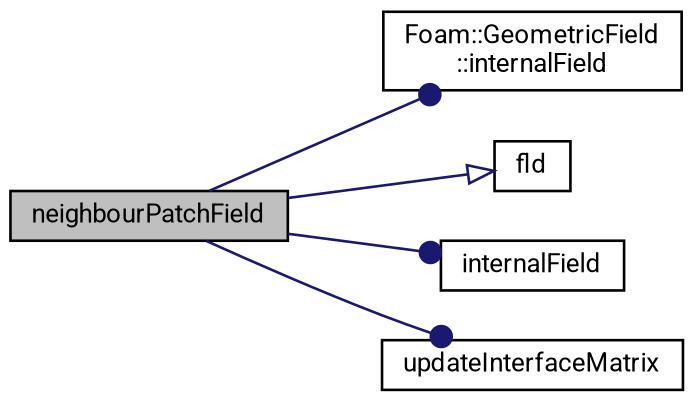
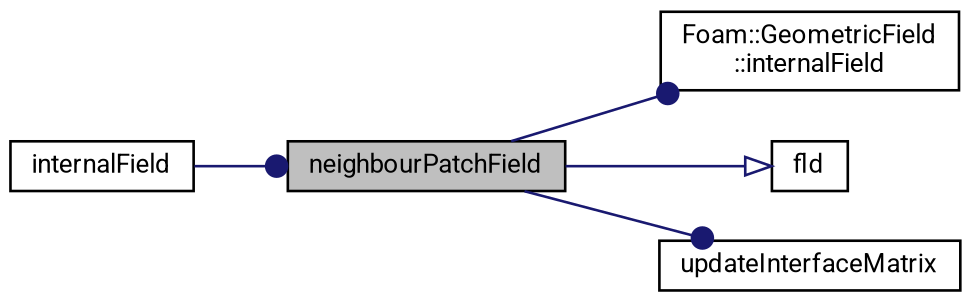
edge "neighbourPatchField" -> "internalField": reversed
